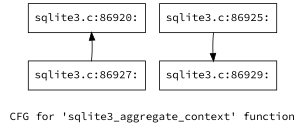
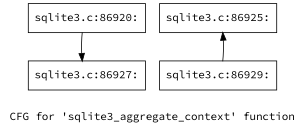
edge "sqlite3.c:86925:" -> "sqlite3.c:86929:": reversed
edge "sqlite3.c:86927:" -> "sqlite3.c:86920:": reversed
